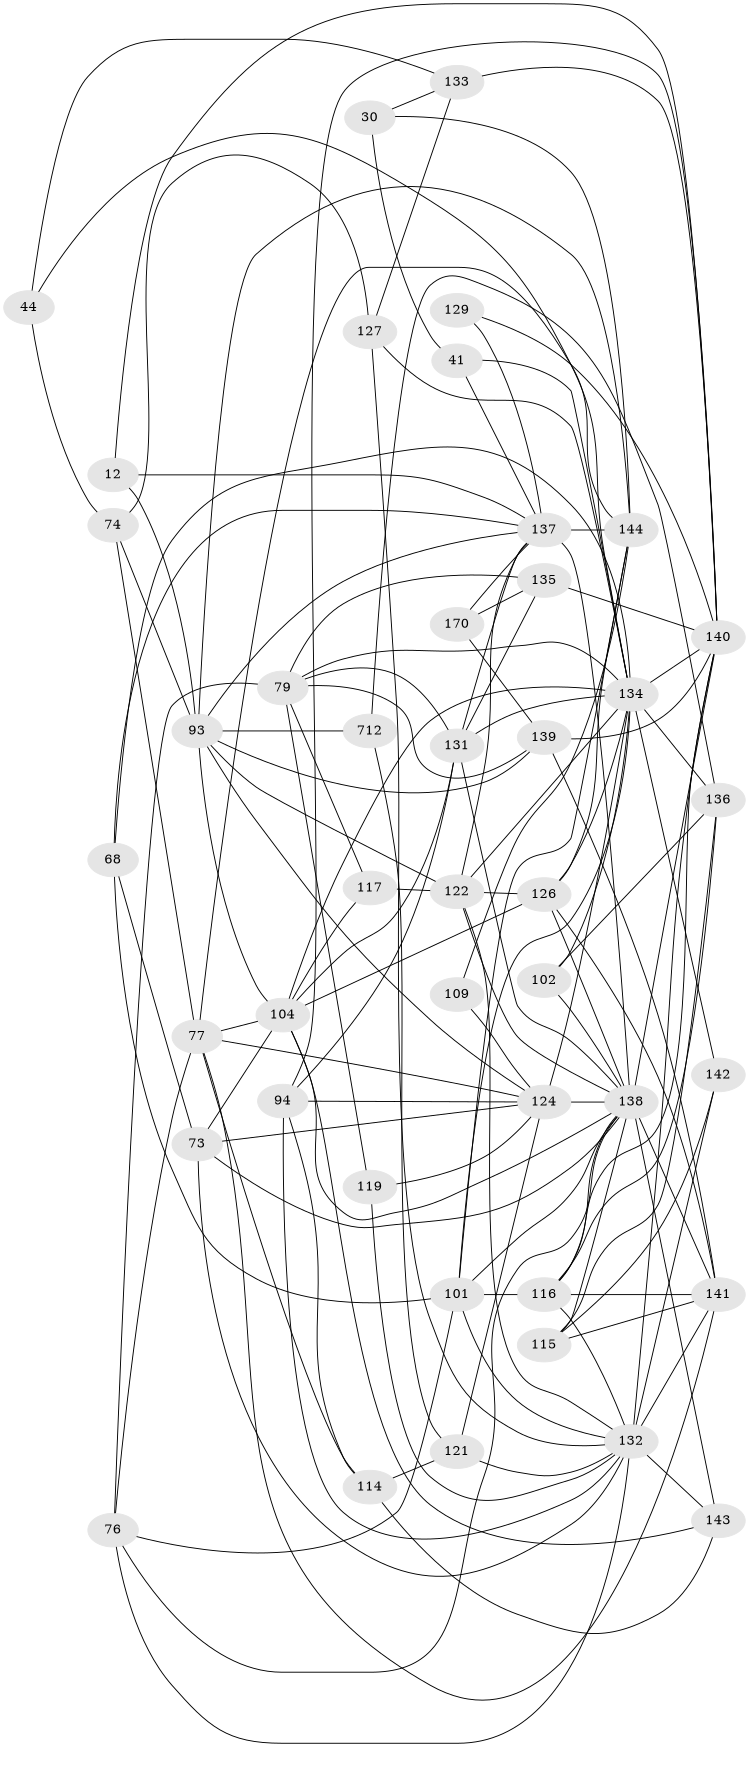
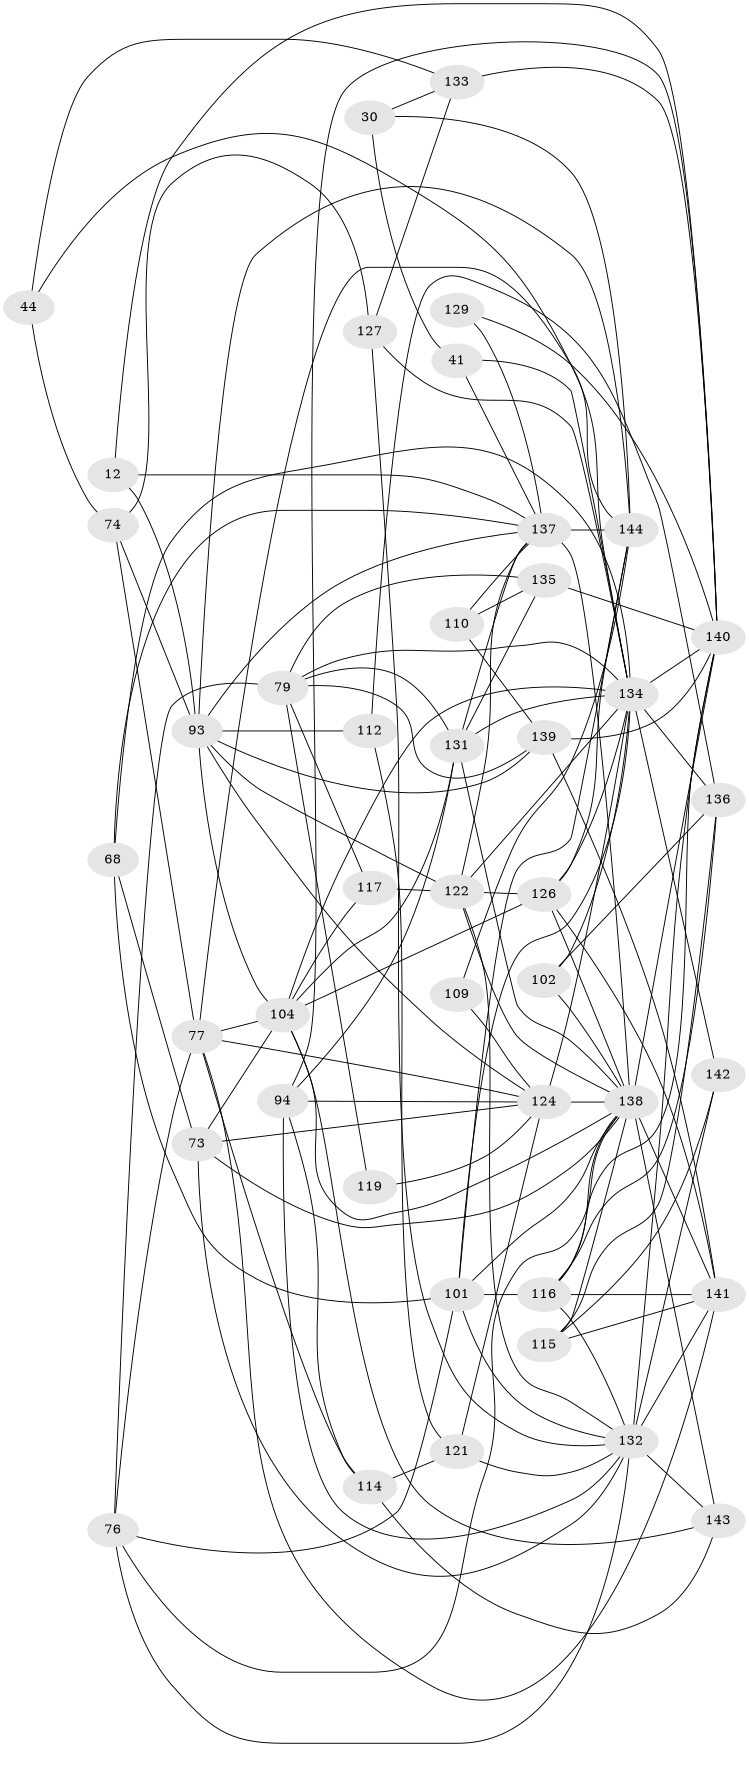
node "170": label "170" -> "110"
node "712": label "712" -> "112"
edge "119" -- "132": removed
